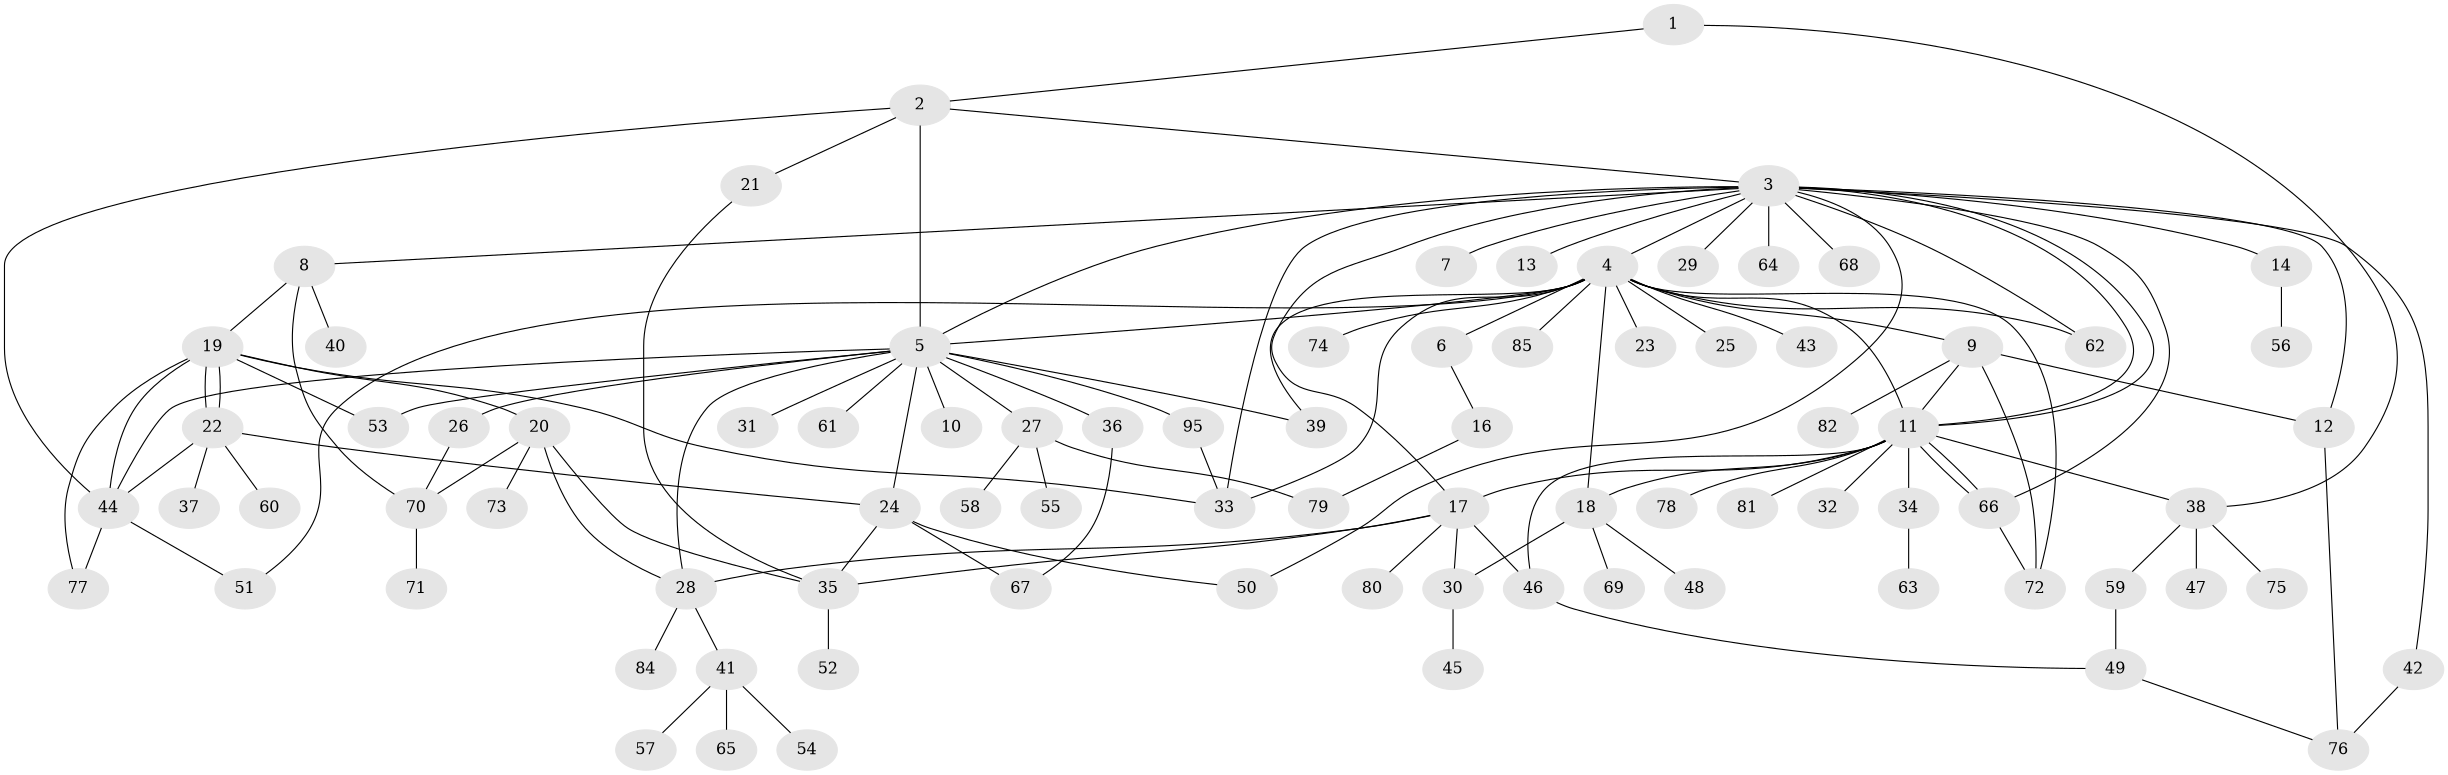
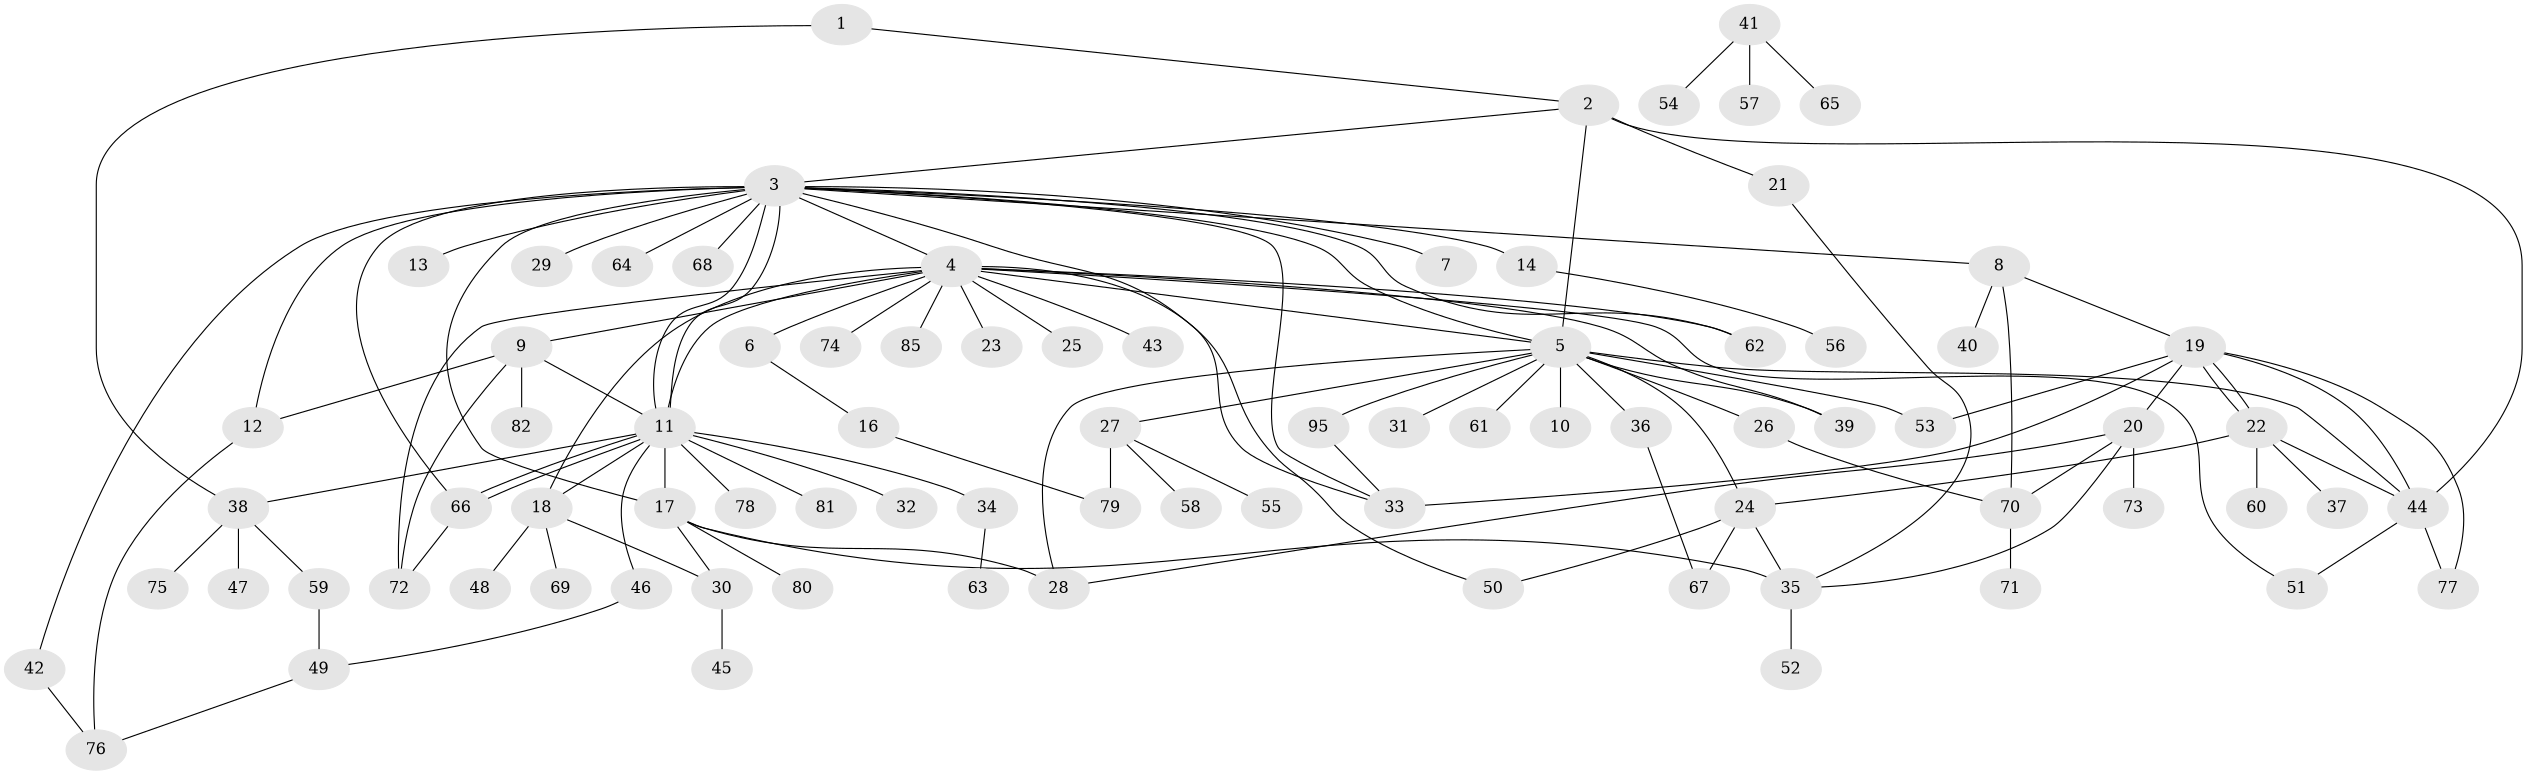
edge "17" -- "46": removed
edge "28" -- "41": removed
node "84": removed
